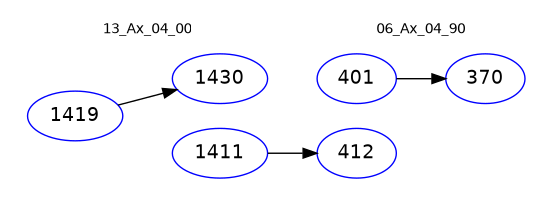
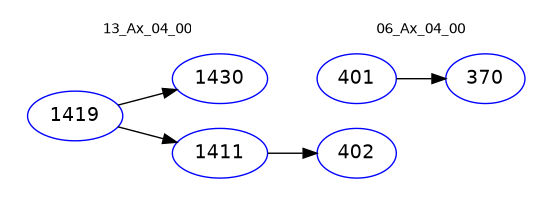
cluster "06_Ax_04_90": label "06_Ax_04_90" -> "06_Ax_04_00"
edge "1419" -> "1411": added
node "412": label "412" -> "402"
